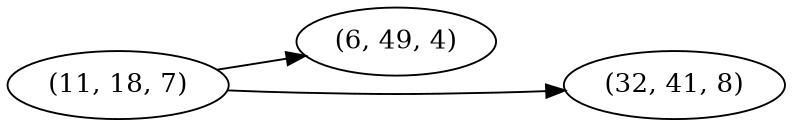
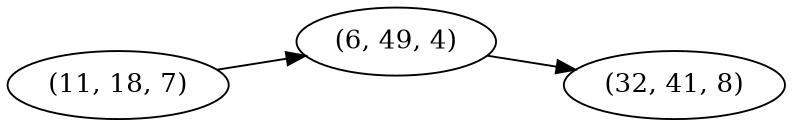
edge "(11, 18, 7)" -> "(32, 41, 8)": now "(6, 49, 4)" -> "(32, 41, 8)"
